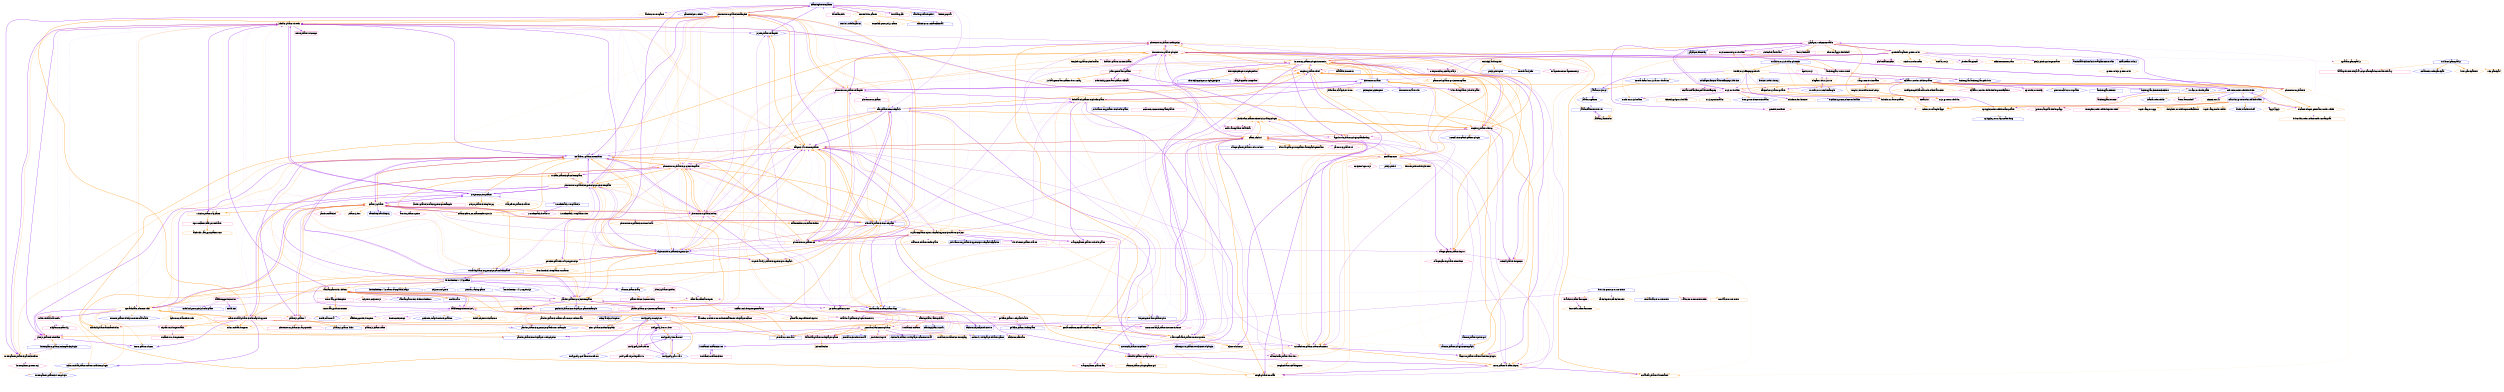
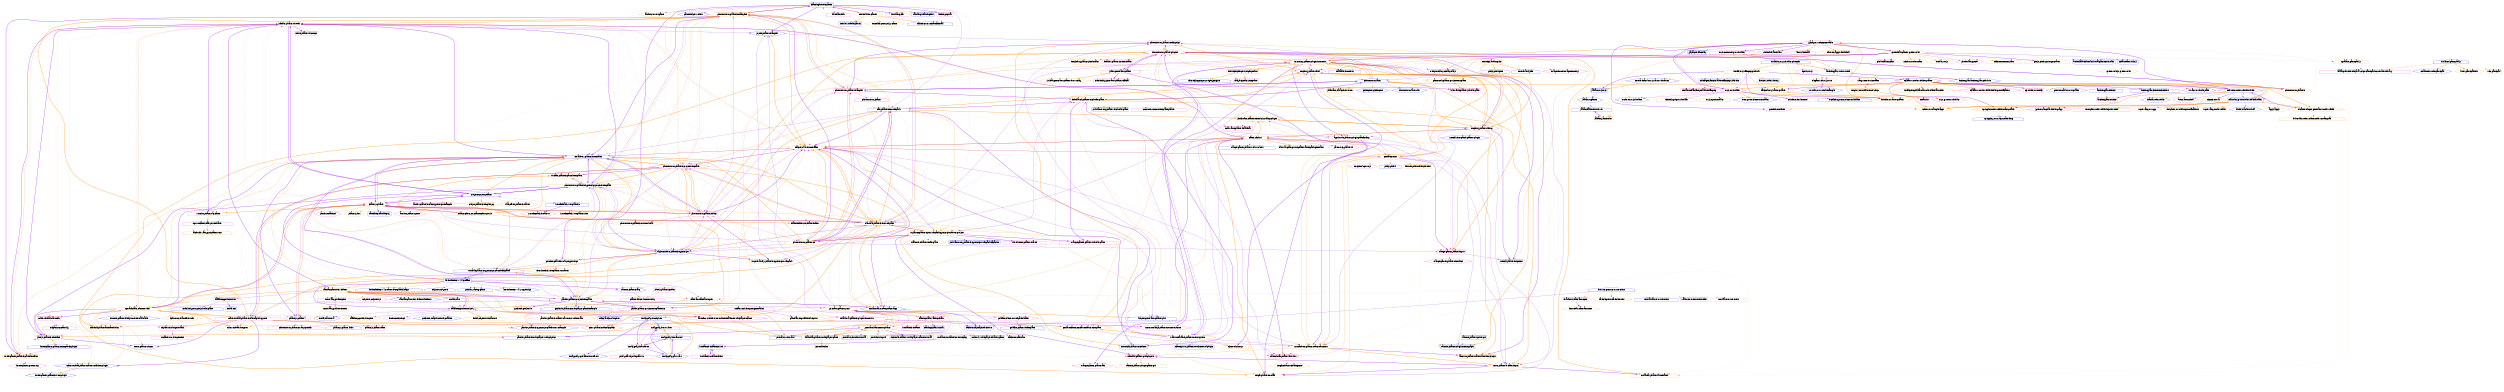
node "Raiper34/awesome-phaser": label "Raiper34/awesome-phaser" -> "Raiper34/awesome-fake"
node "goldfire/phaser-webpack-loader": label "goldfire/phaser-webpack-loader" -> "goldfire/electron-webpack-loader"
